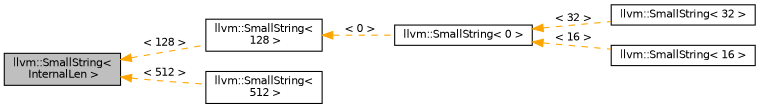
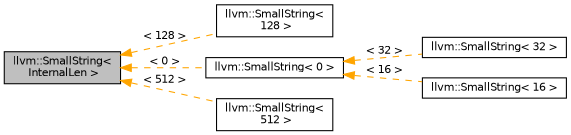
edge "llvm::SmallString< 0 >" -> "llvm::SmallString< 128 >": now "llvm::SmallString< 0 >" -> "llvm::SmallString< InternalLen >"
